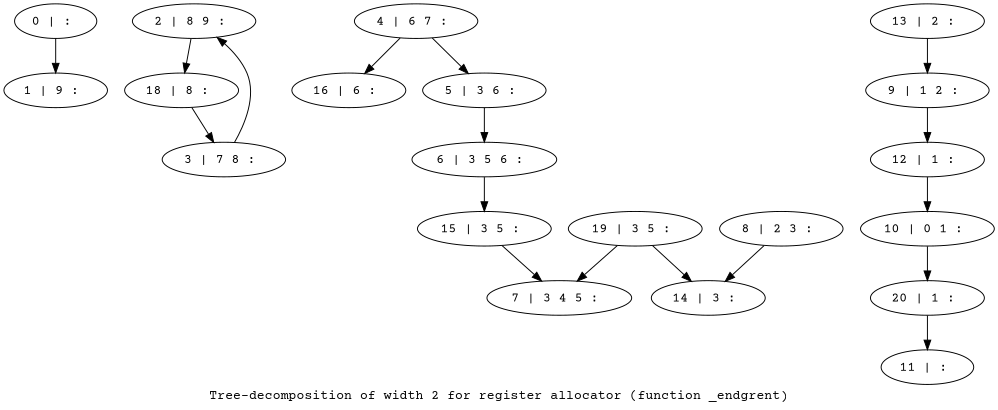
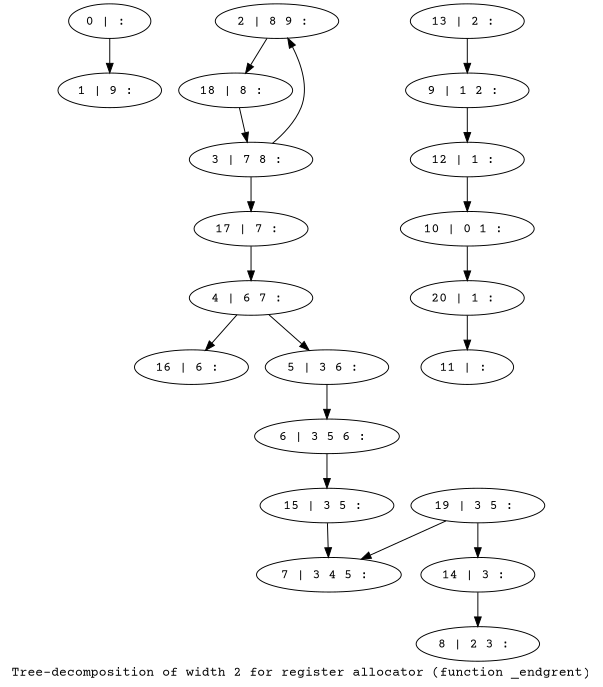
node "17 | 7 :": added
edge "8 | 2 3 :" -> "14 | 3 :": reversed
